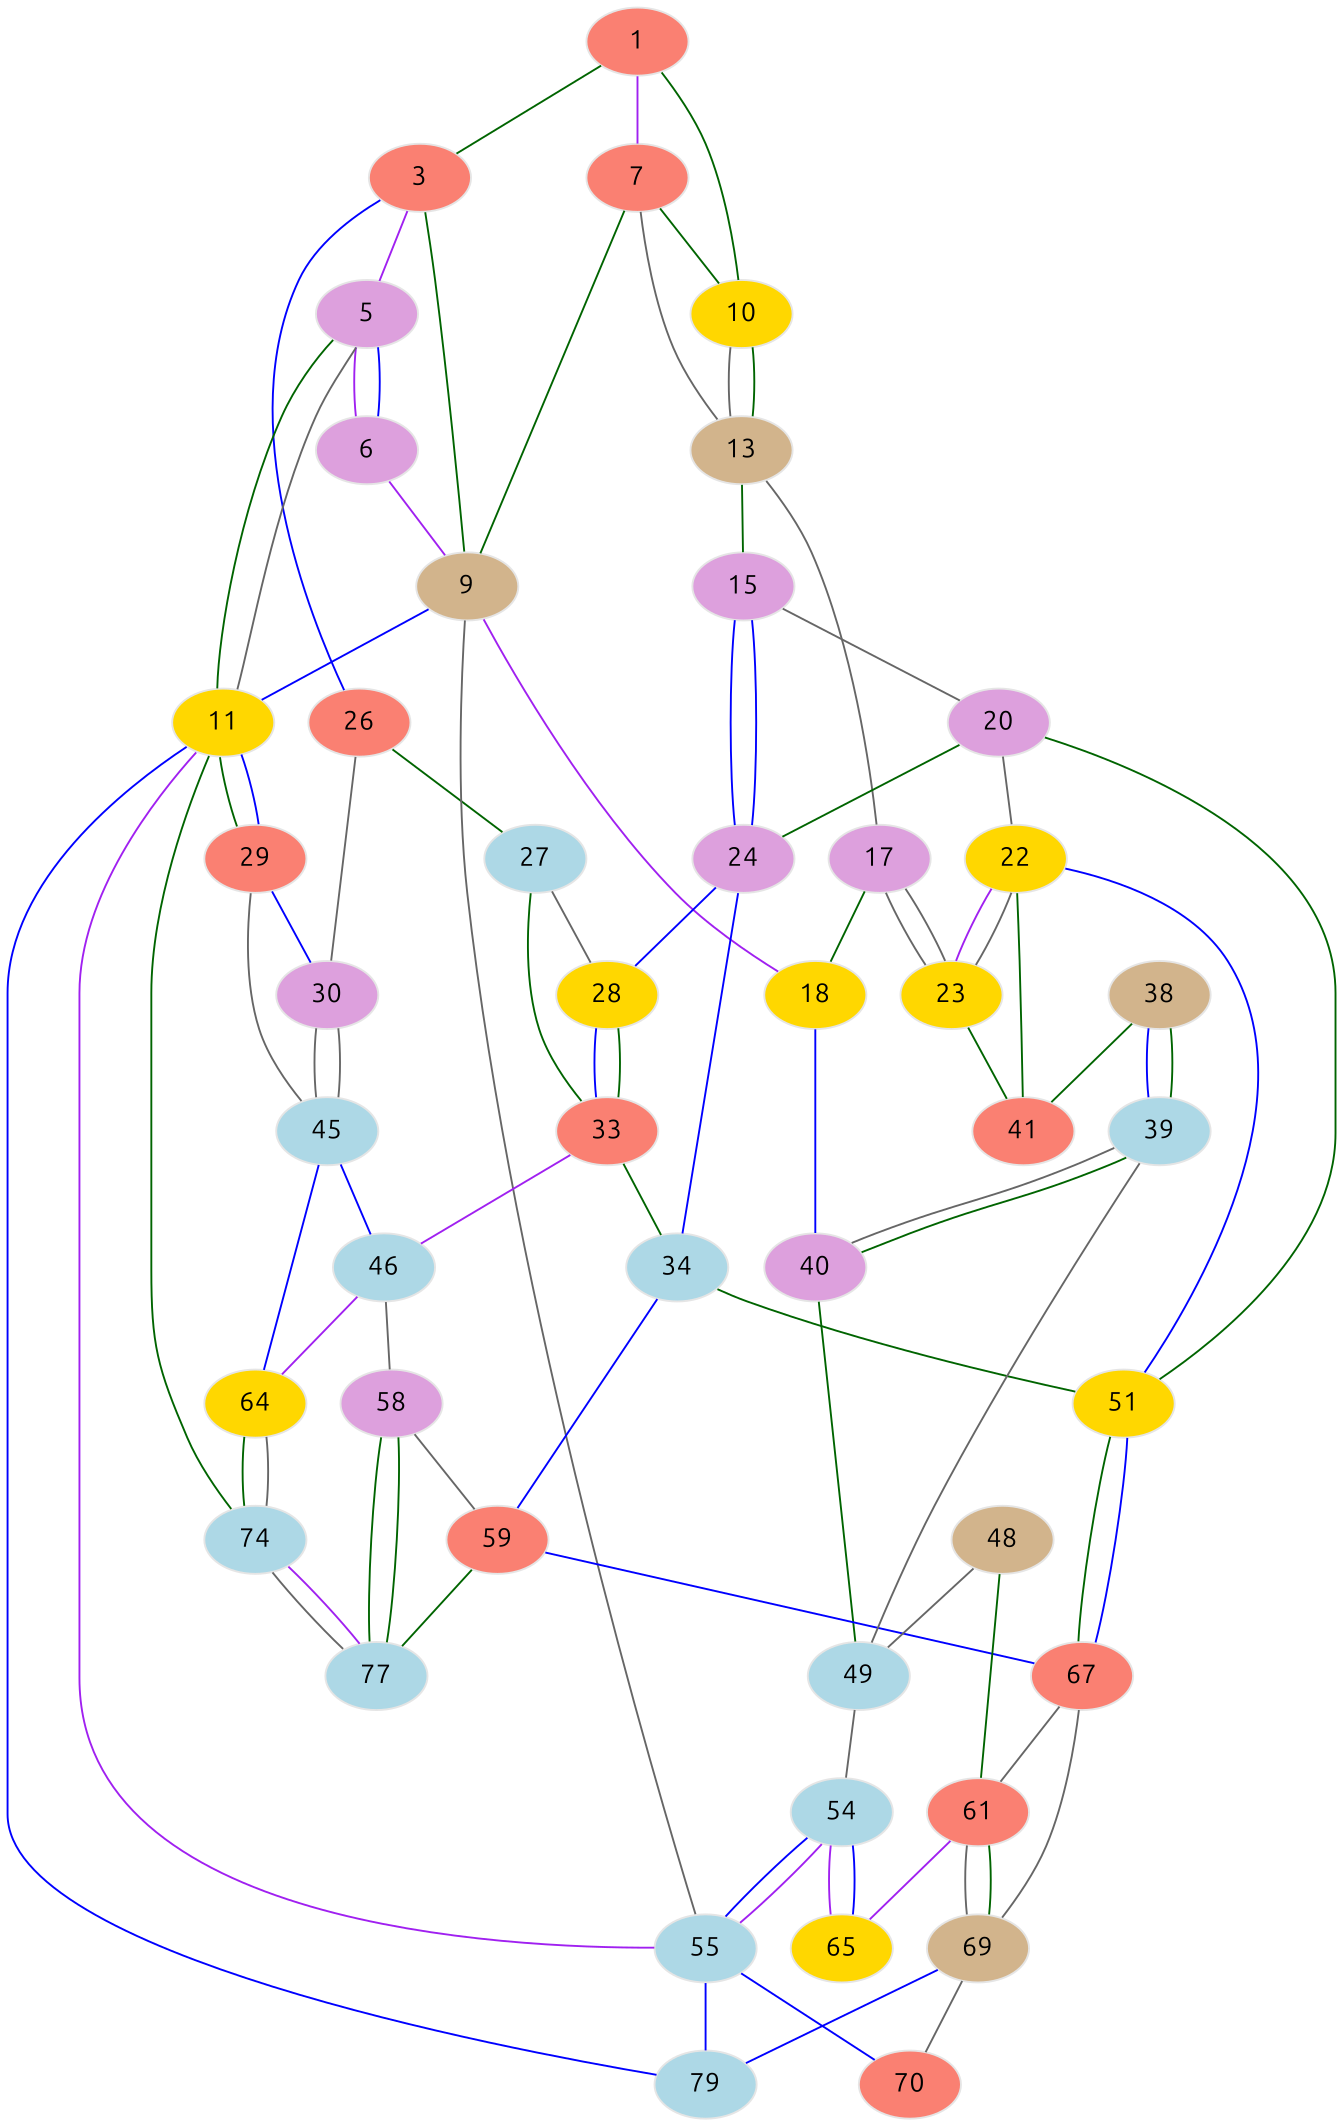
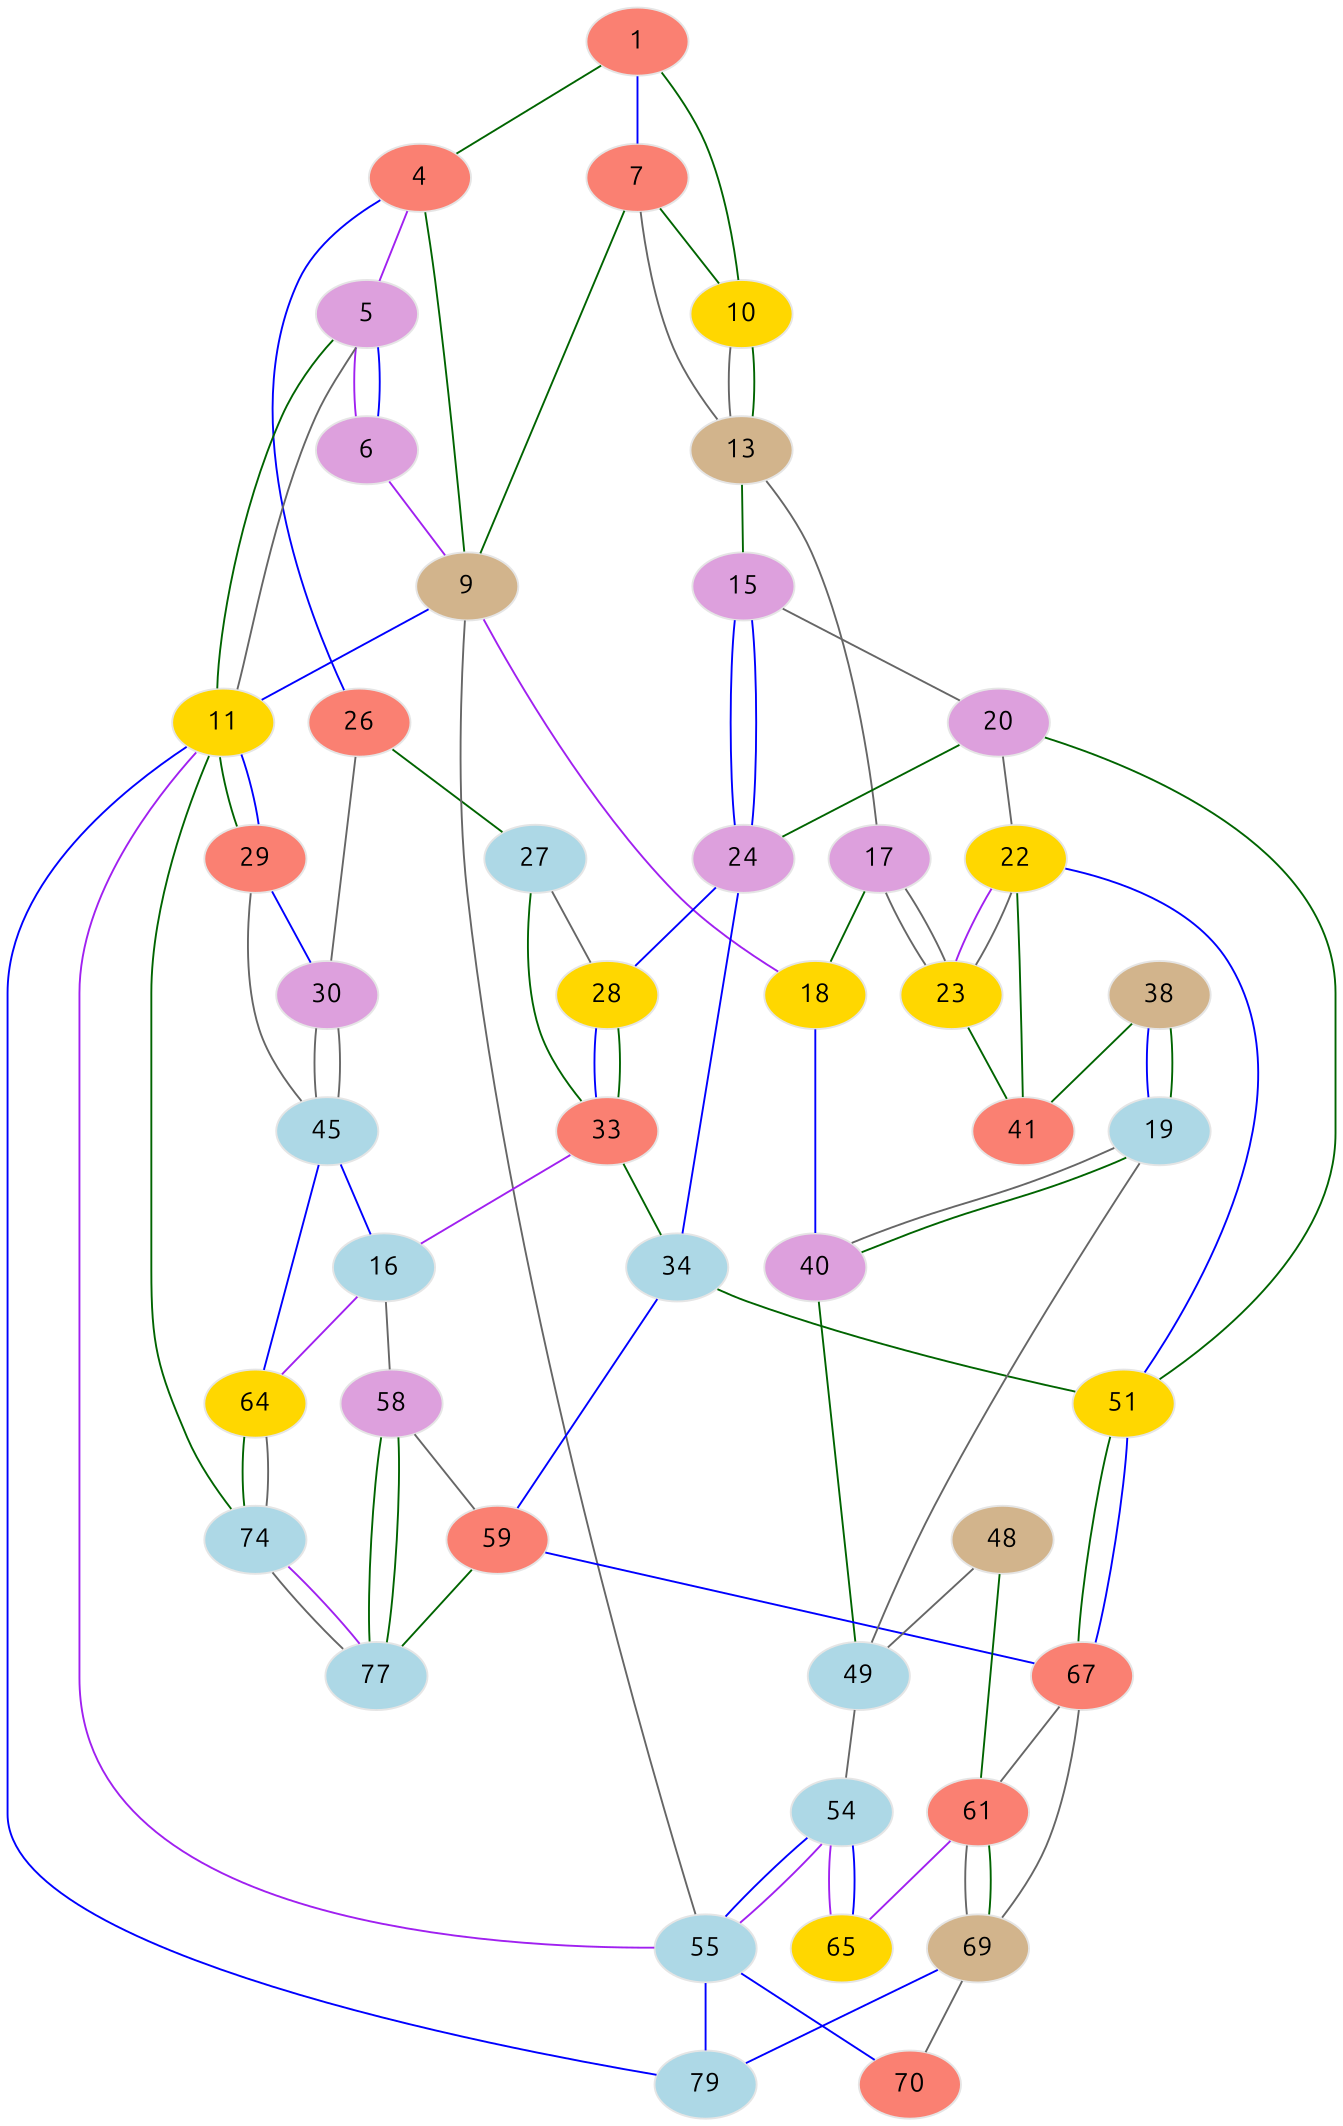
edge "1" -- "7": color purple -> blue
node "3": label "3" -> "4"
node "39": label "39" -> "19"
node "46": label "46" -> "16"
